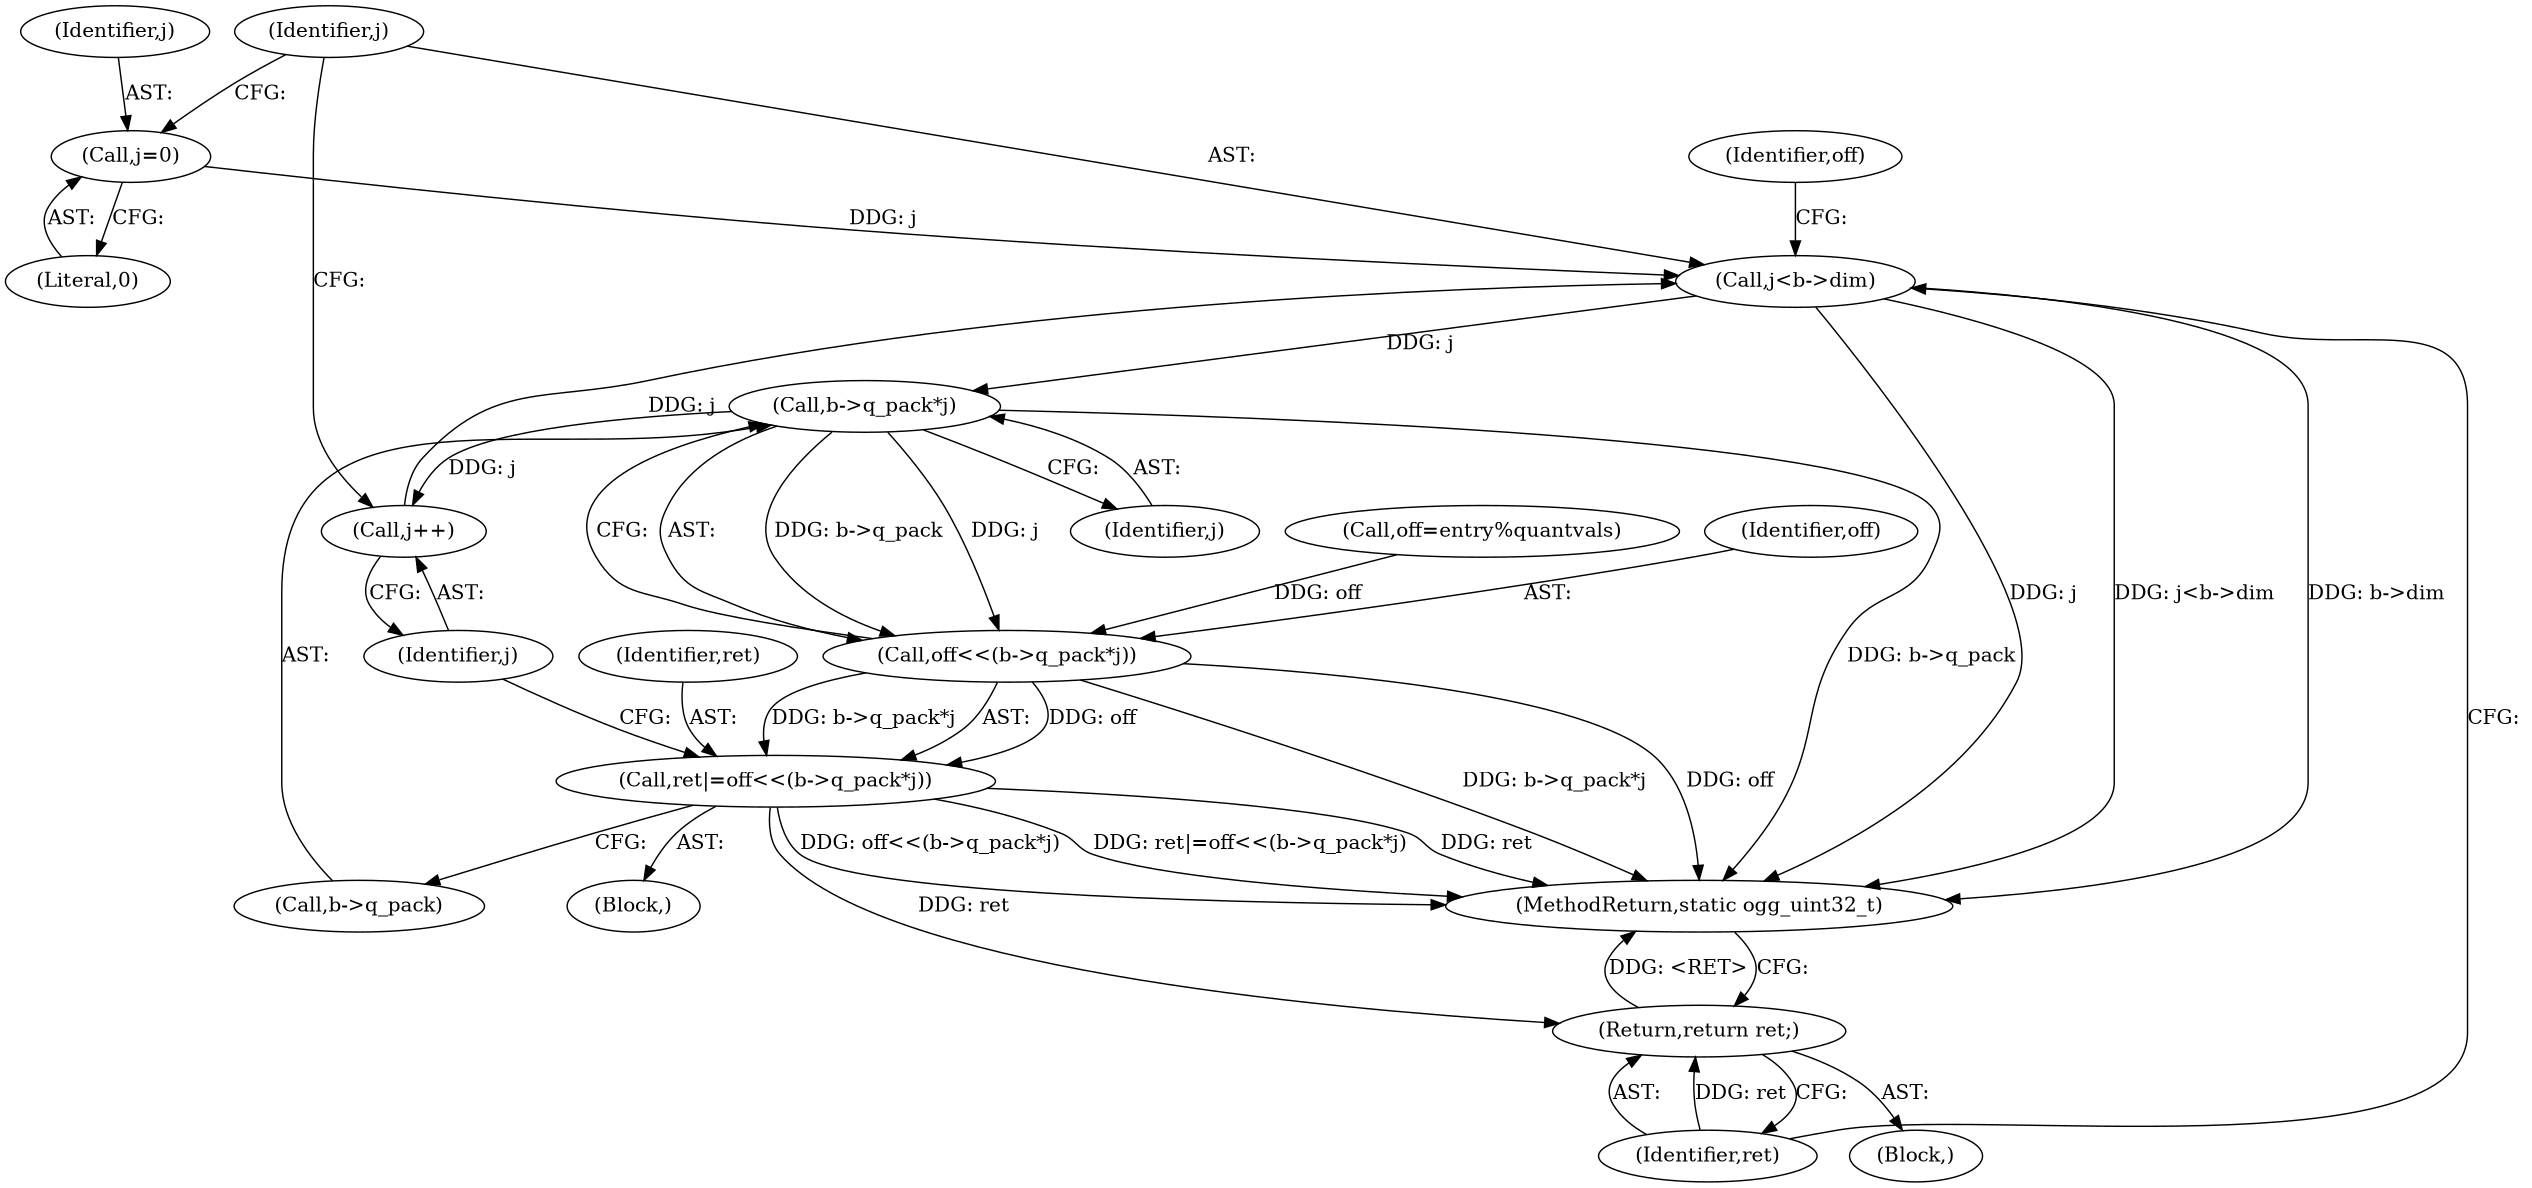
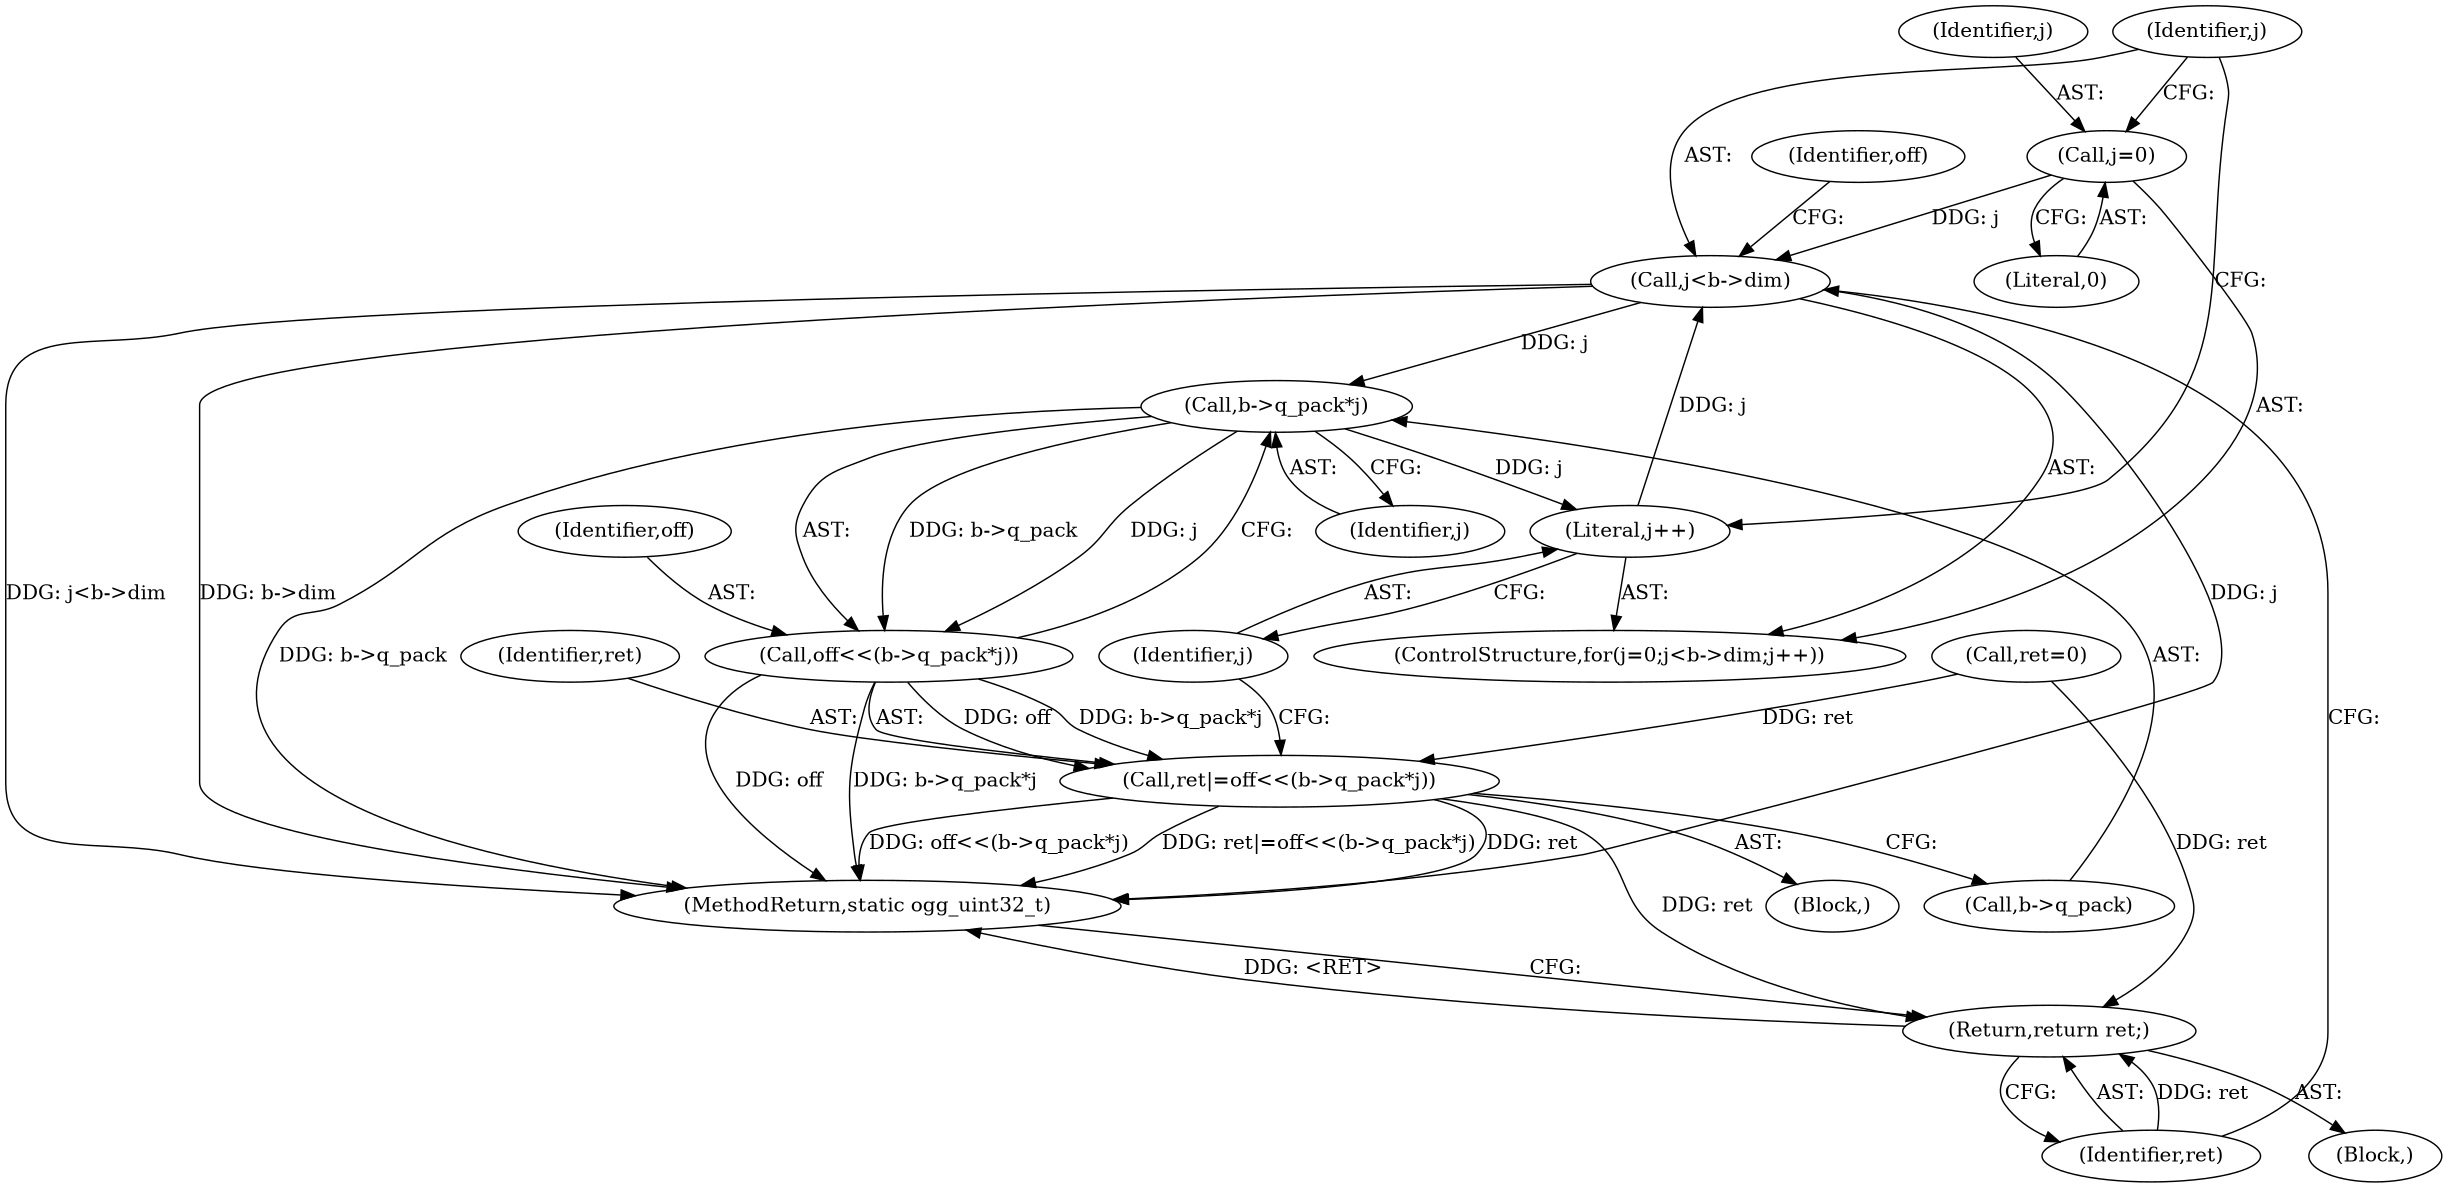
node "(Call,j++)": label "(Call,j++)" -> "(Literal,j++)"
node "(Call,off=entry%quantvals)": removed
node "(ControlStructure,for(j=0;j<b->dim;j++))": added
node "(Call,ret=0)": added
